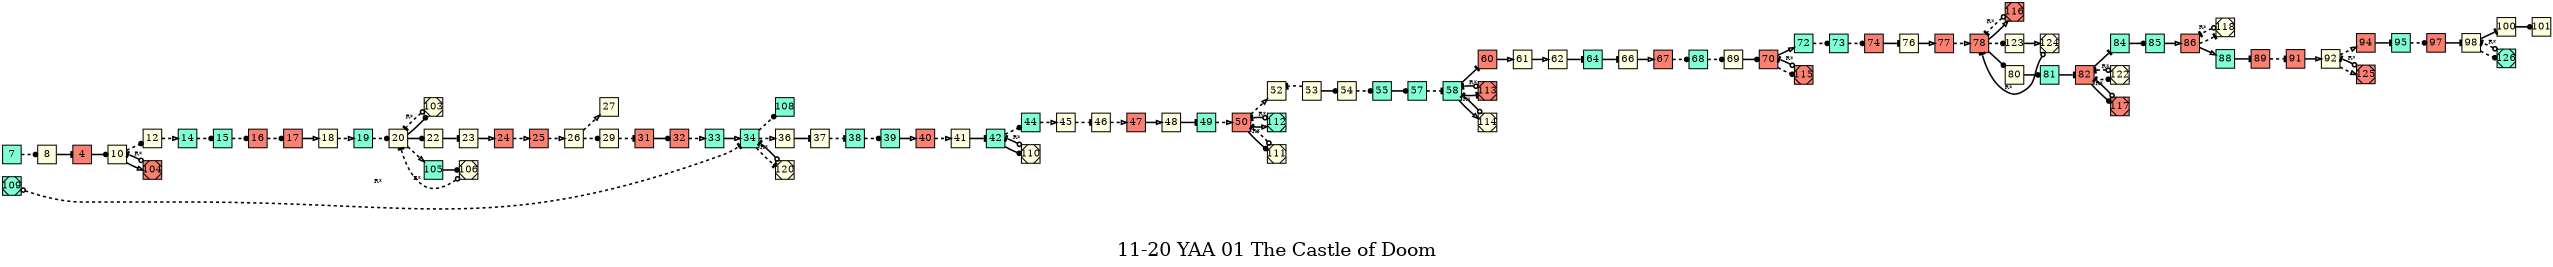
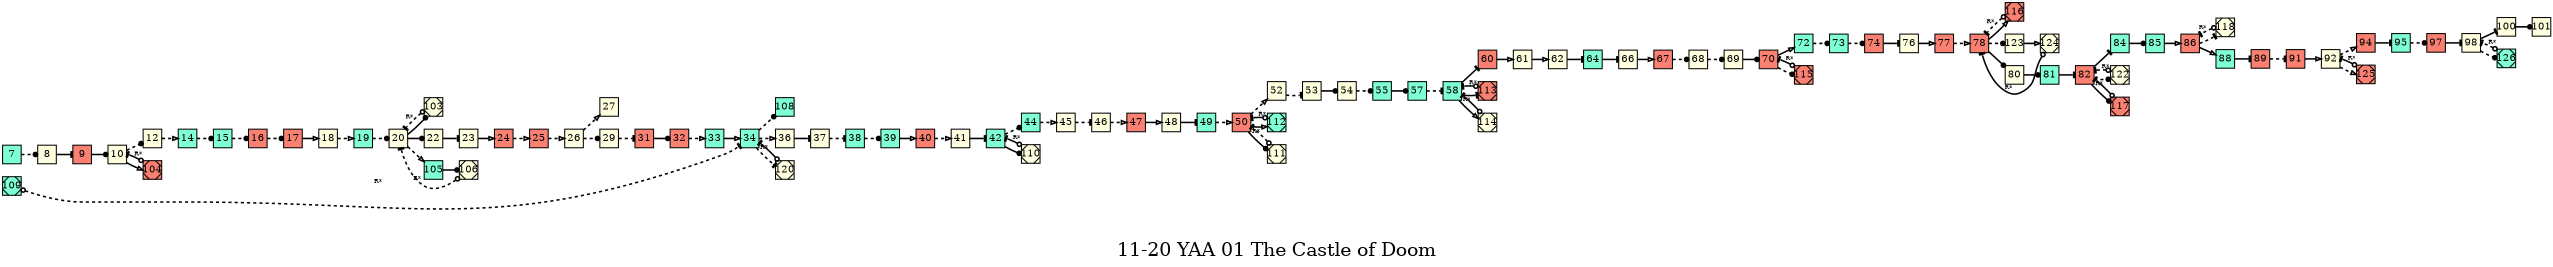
node "68": fillcolor aquamarine -> lightyellow
edge "53" -> "52": reversed
node "4": label "4" -> "9"
